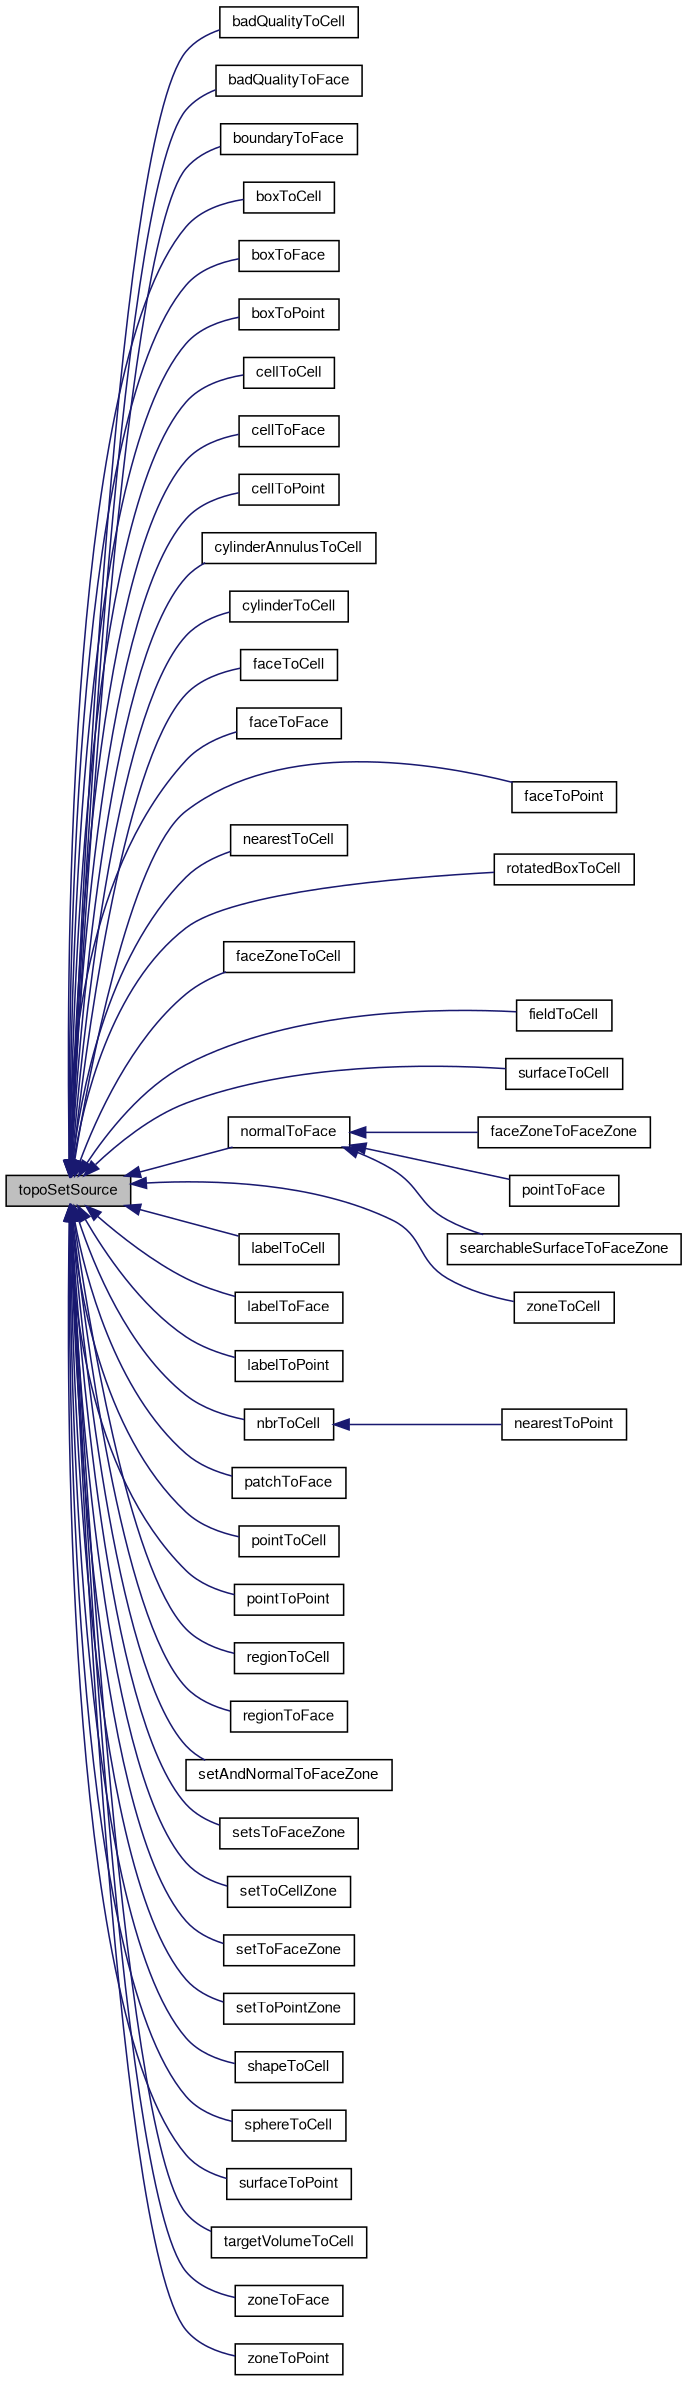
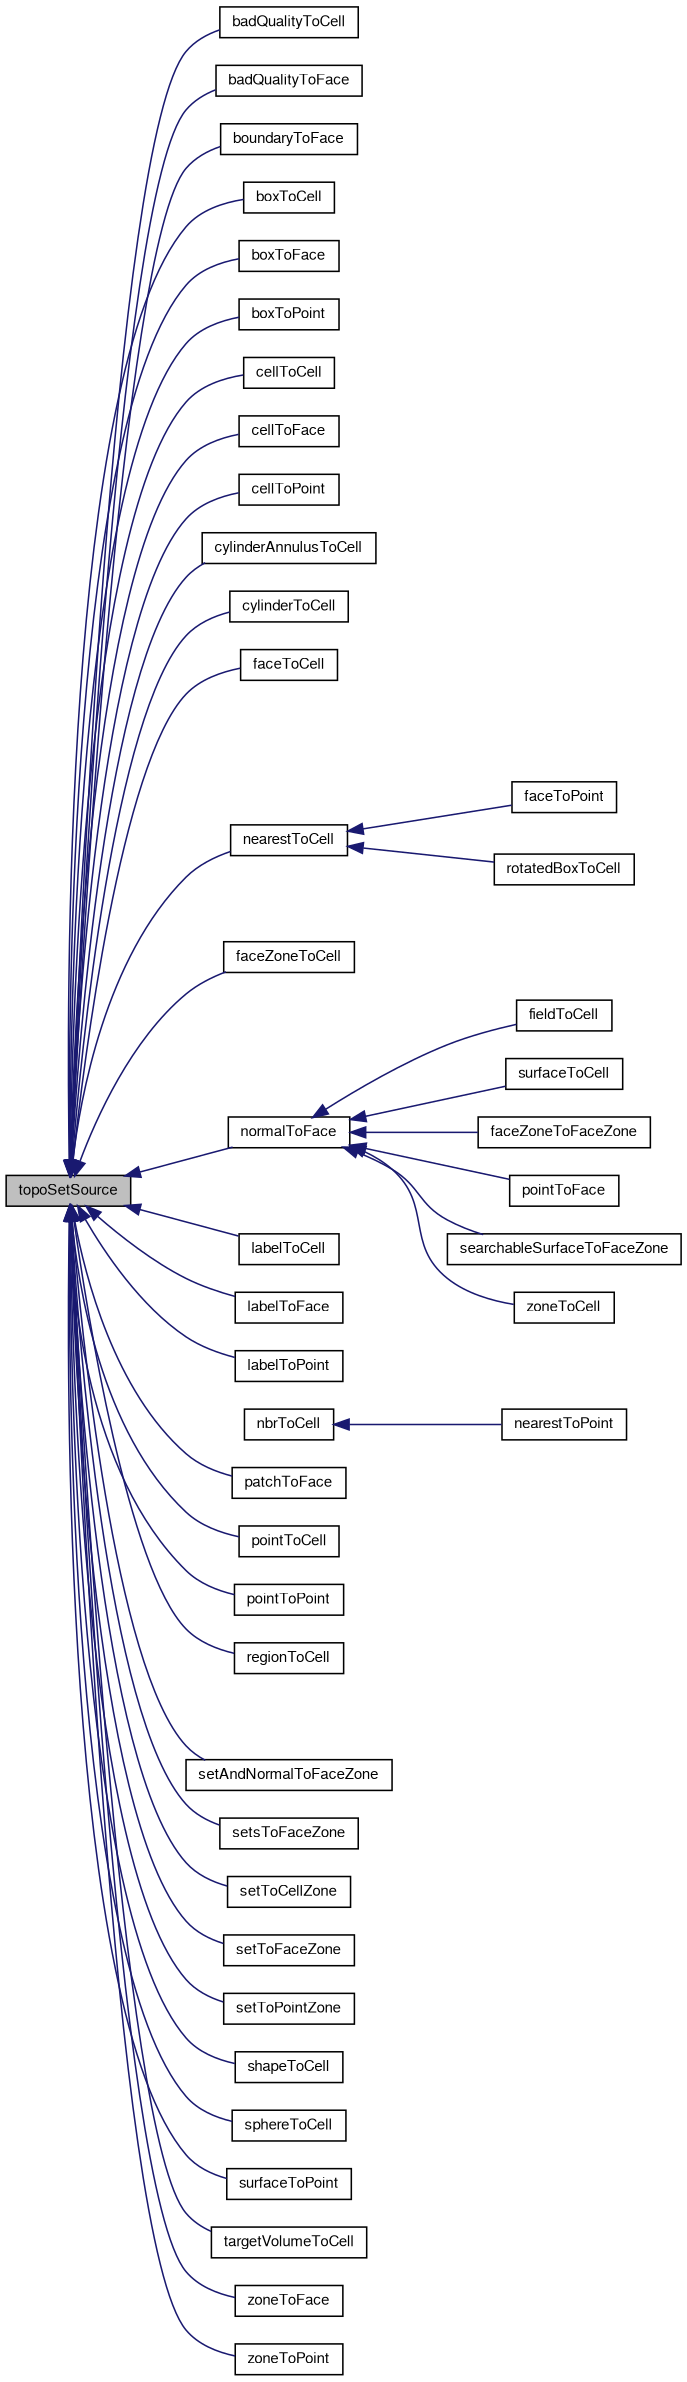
node "faceToFace": removed
edge "faceToPoint" -> "topoSetSource": now "faceToPoint" -> "nearestToCell"
edge "rotatedBoxToCell" -> "topoSetSource": now "rotatedBoxToCell" -> "nearestToCell"
edge "fieldToCell" -> "topoSetSource": now "fieldToCell" -> "normalToFace"
edge "surfaceToCell" -> "topoSetSource": now "surfaceToCell" -> "normalToFace"
edge "zoneToCell" -> "topoSetSource": now "zoneToCell" -> "normalToFace"
edge "nbrToCell" -> "topoSetSource": removed
node "regionToFace": removed
